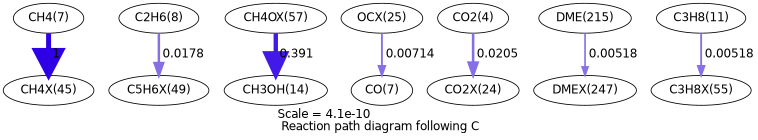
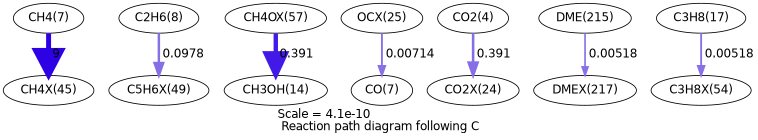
node "C3H8(11)": label "C3H8(11)" -> "C3H8(17)"
edge "CH4(7)" -> "CH4X(45)": label " 1" -> " 9"
edge "C2H6(8)" -> "C5H6X(49)": label " 0.0178" -> " 0.0978"
edge "CO2(4)" -> "CO2X(24)": label " 0.0205" -> " 0.391"
node "DMEX(247)": label "DMEX(247)" -> "DMEX(217)"
node "C3H8X(55)": label "C3H8X(55)" -> "C3H8X(54)"
